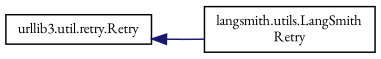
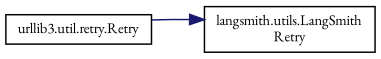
edge "langsmith.utils.LangSmith Retry" -> "urllib3.util.retry.Retry": reversed
